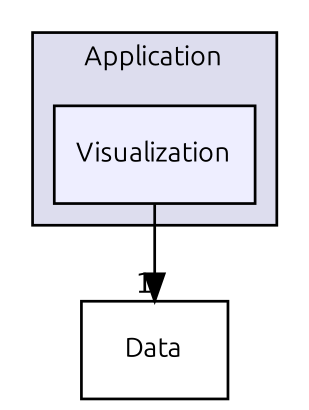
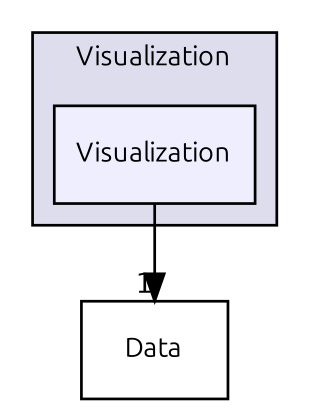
cluster "Application": label "Application" -> "Visualization"
